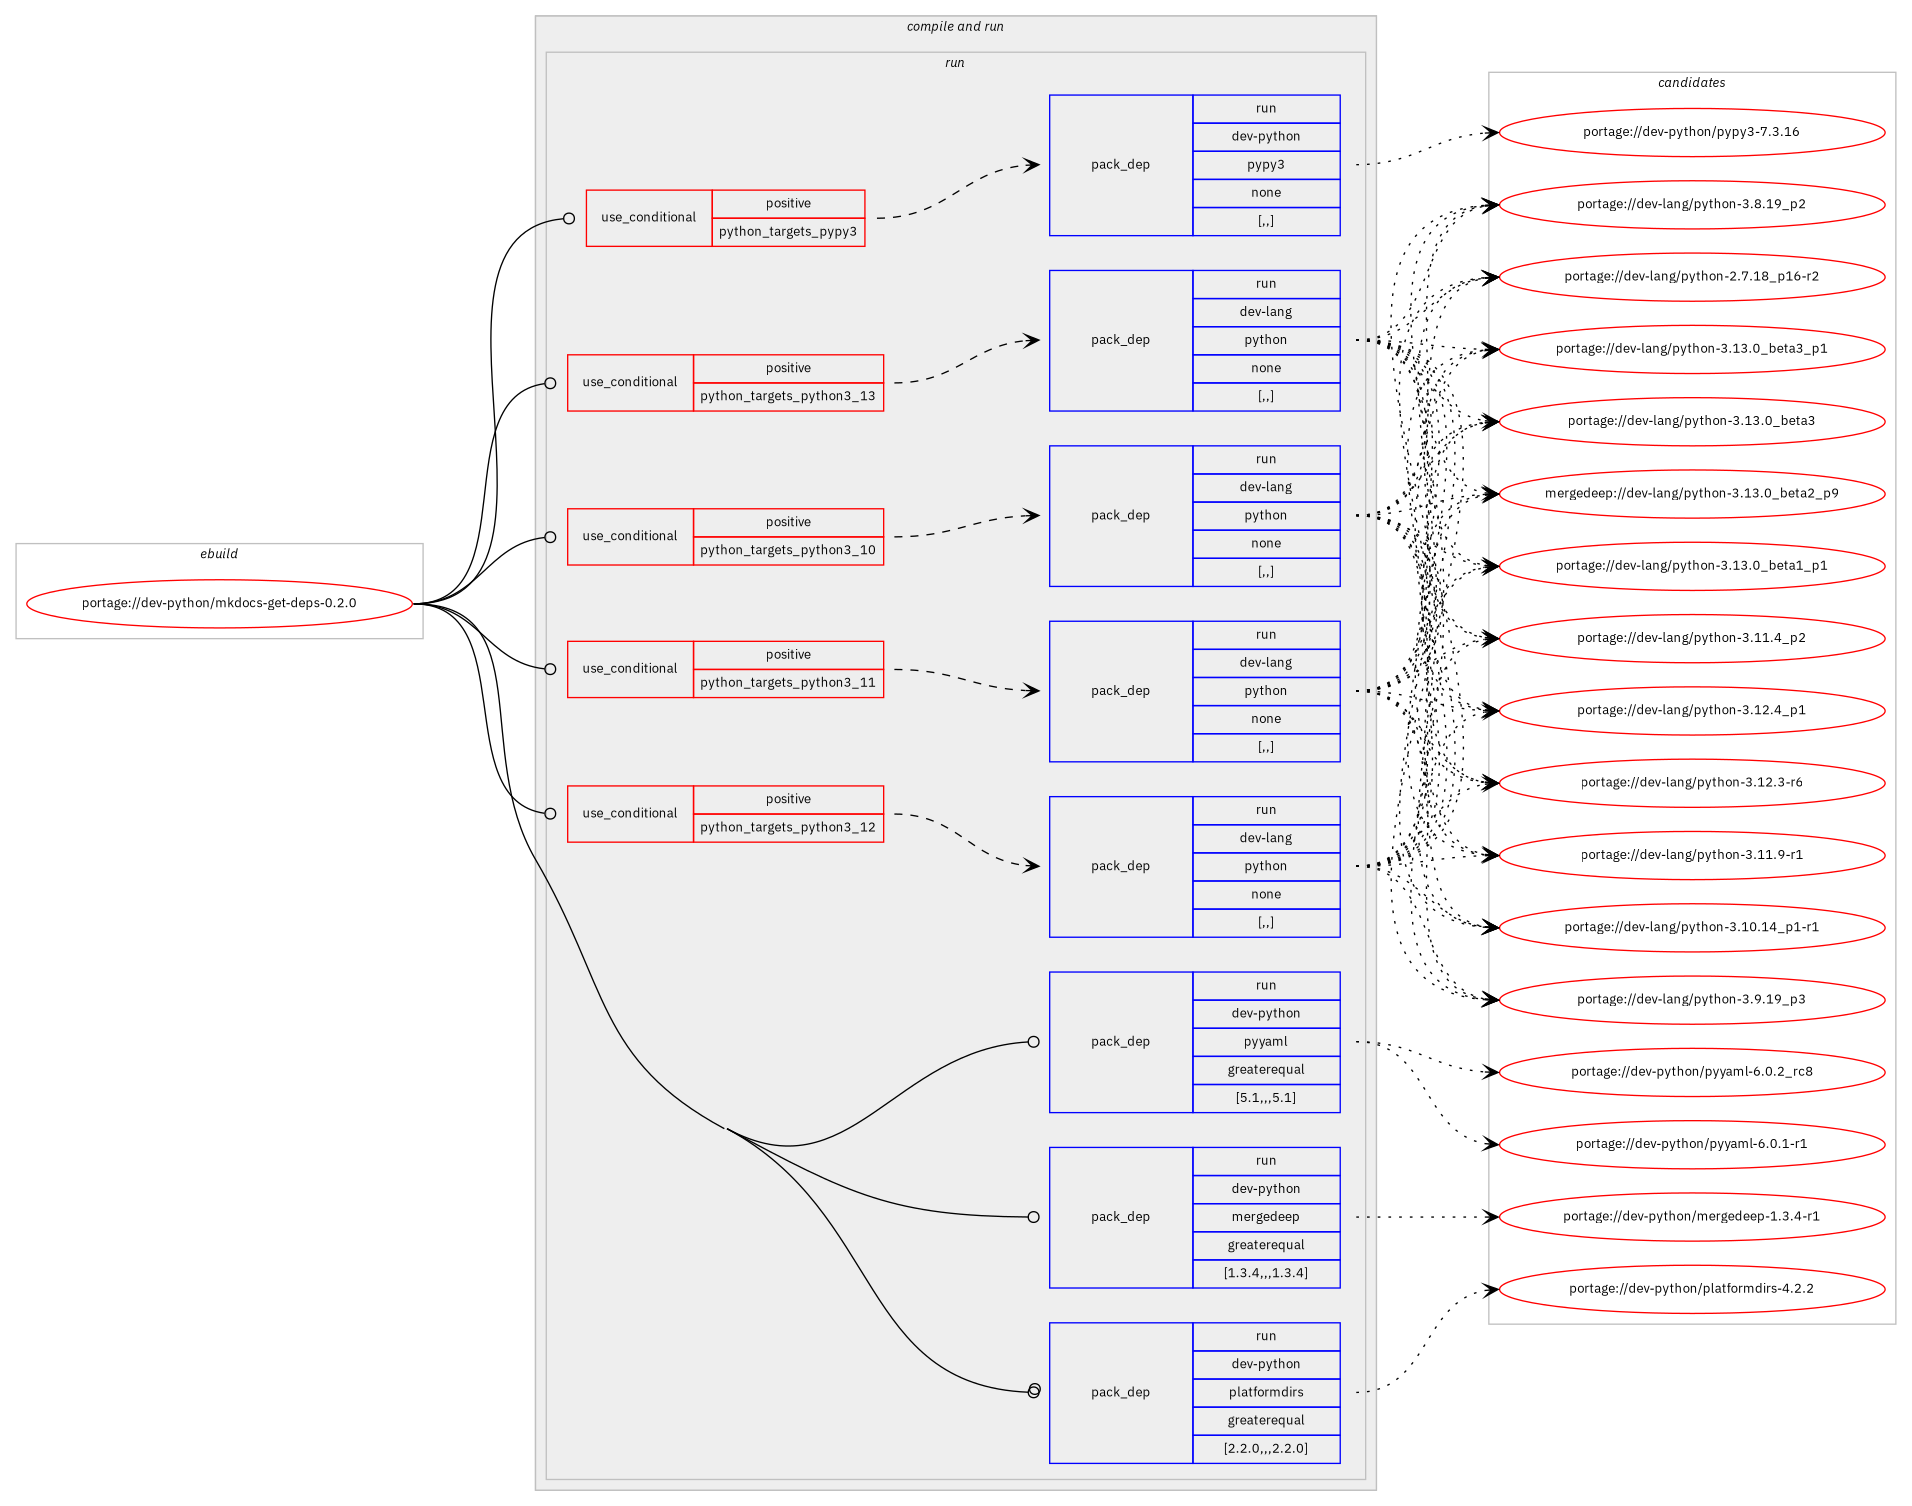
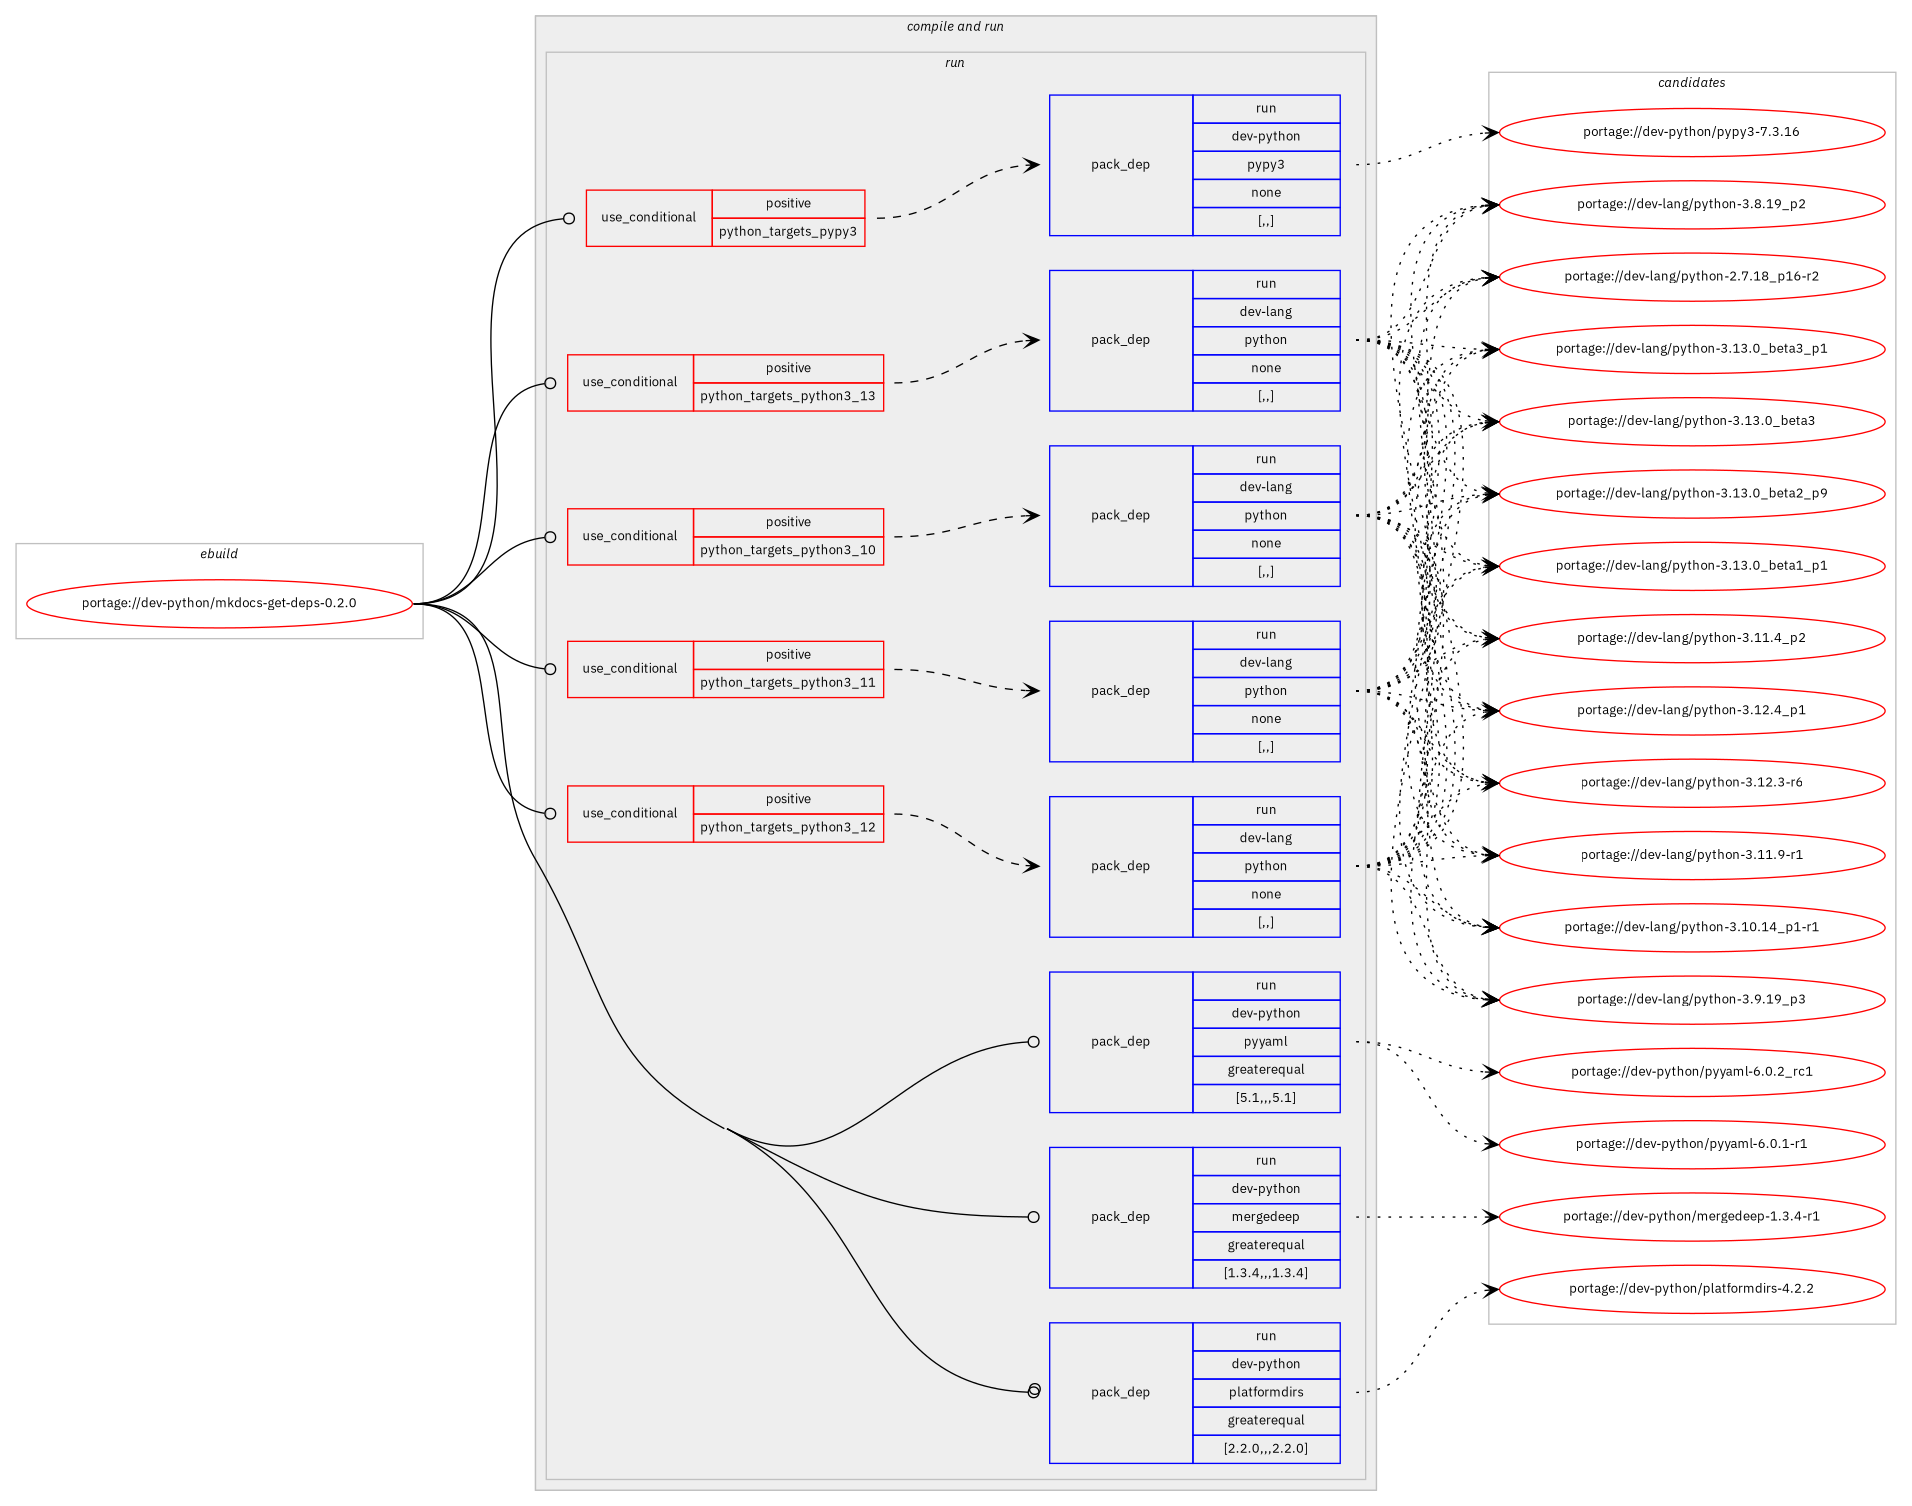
node "mergedeep://dev-lang/python-3.13.0_beta2_p9": label "mergedeep://dev-lang/python-3.13.0_beta2_p9" -> "portage://dev-lang/python-3.13.0_beta2_p9"
node "portage://dev-python/pyyaml-6.0.2_rc8": label "portage://dev-python/pyyaml-6.0.2_rc8" -> "portage://dev-python/pyyaml-6.0.2_rc1"
